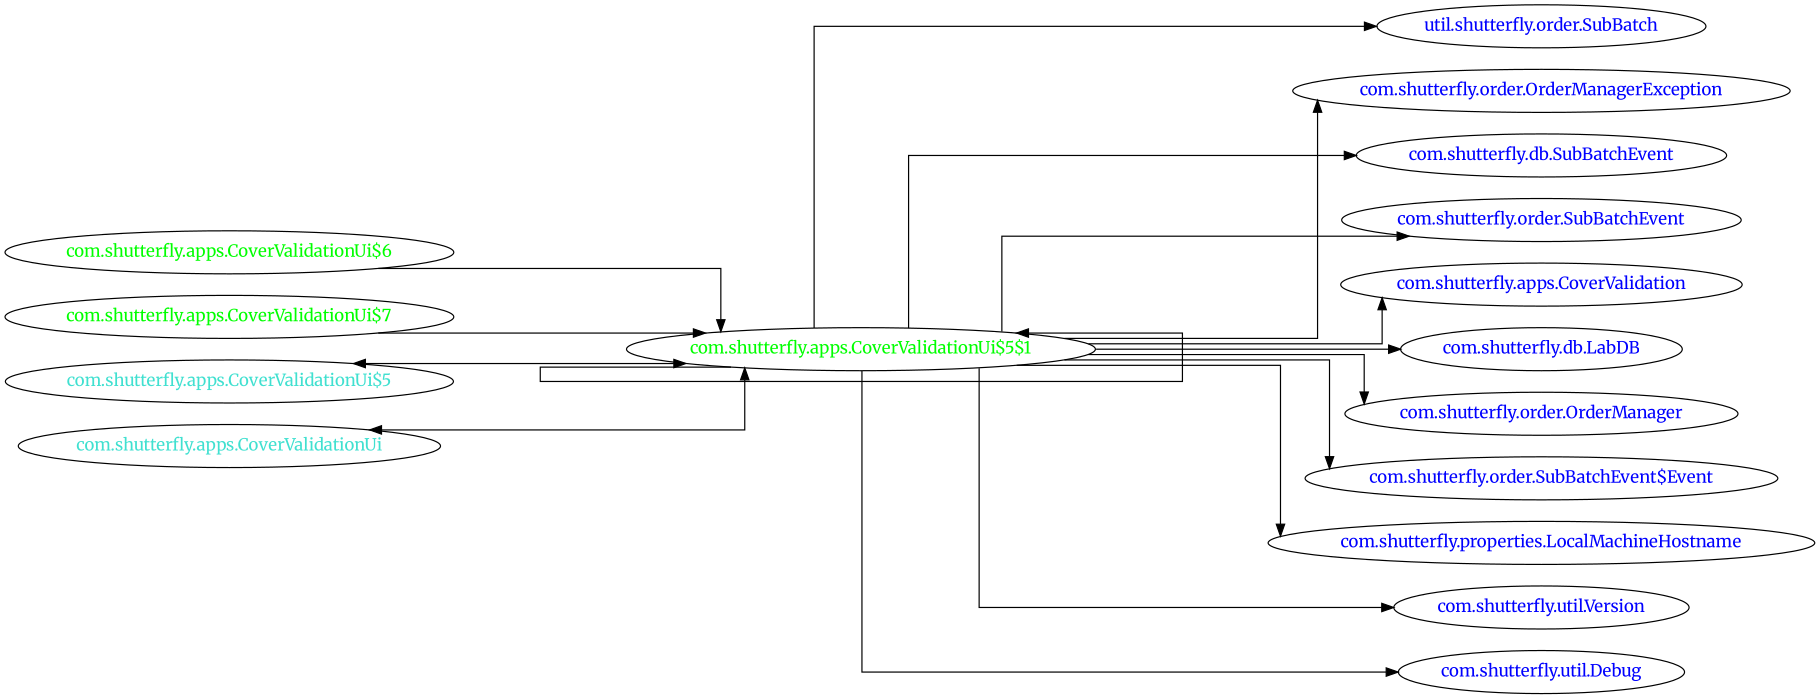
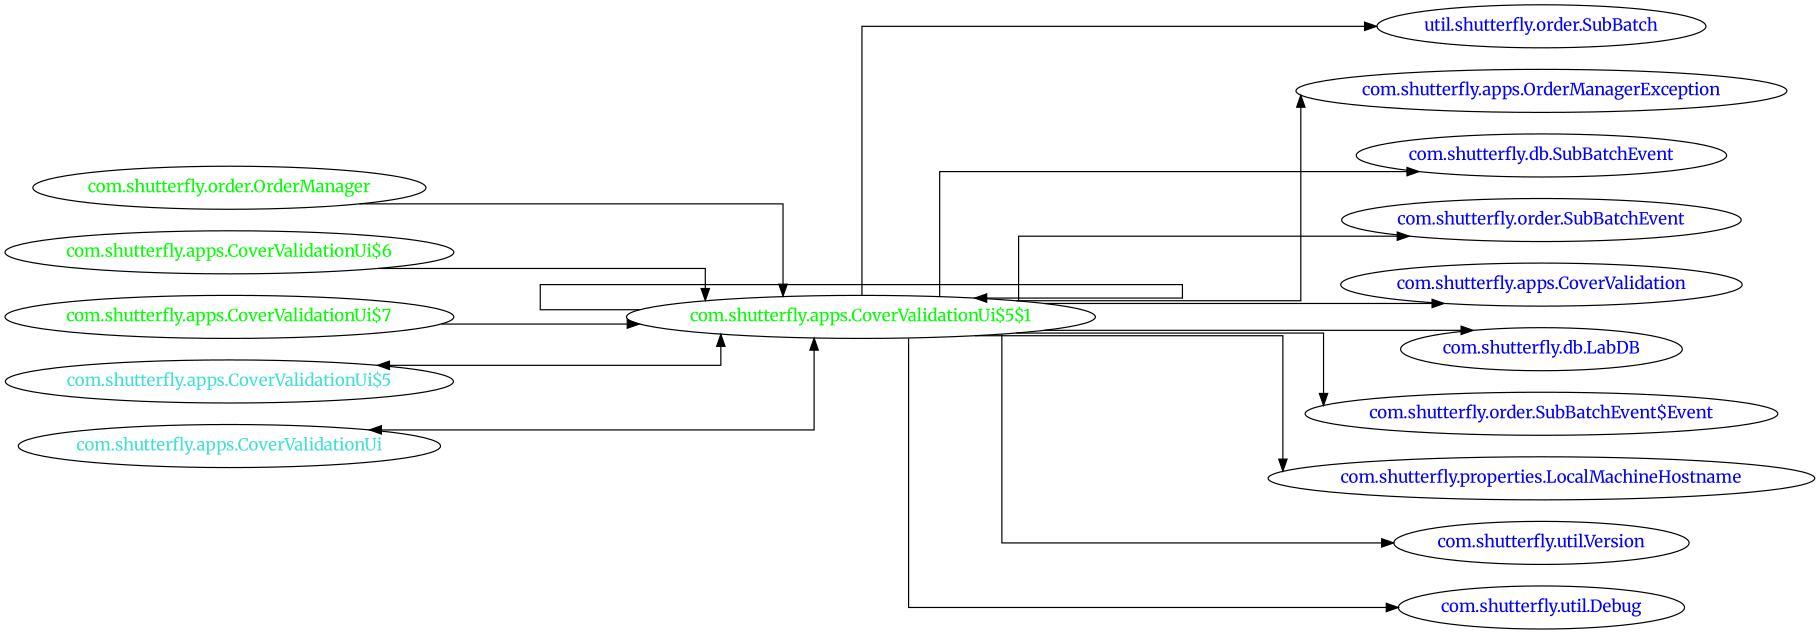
node "com.shutterfly.order.OrderManagerException": label "com.shutterfly.order.OrderManagerException" -> "com.shutterfly.apps.OrderManagerException"
edge "com.shutterfly.apps.CoverValidationUi$5$1" -> "com.shutterfly.order.OrderManager": reversed
node "com.shutterfly.order.OrderManager": fontcolor blue -> green
